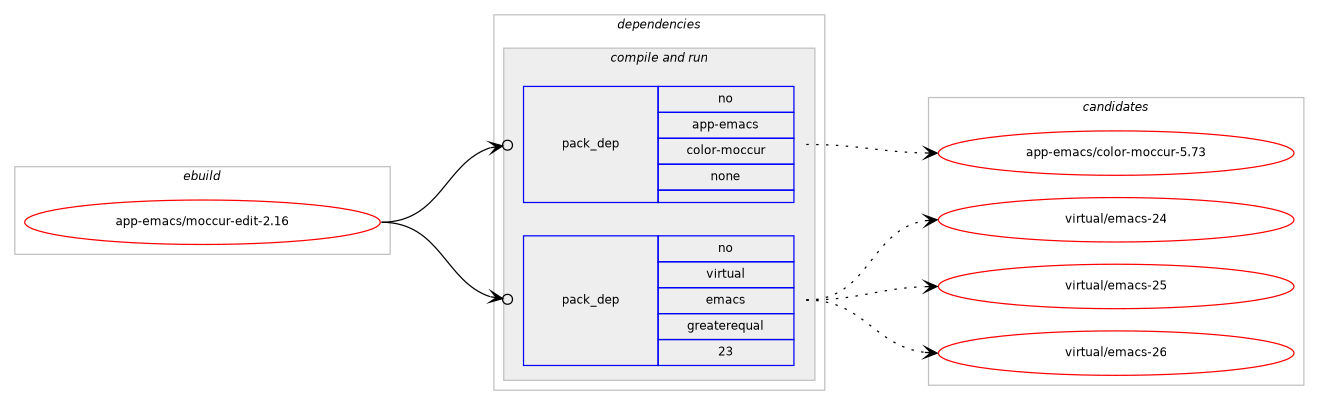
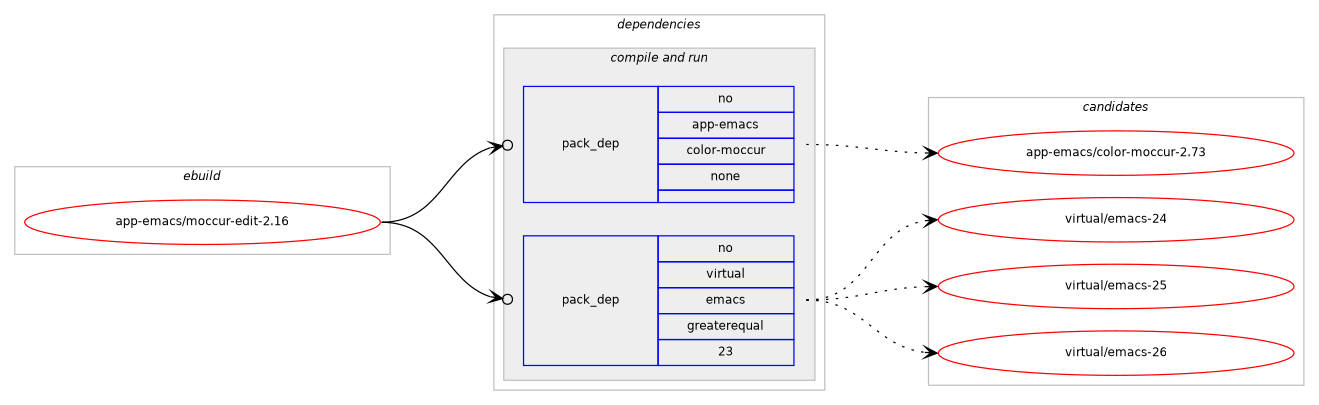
node "app-emacs/color-moccur-5.73": label "app-emacs/color-moccur-5.73" -> "app-emacs/color-moccur-2.73"
